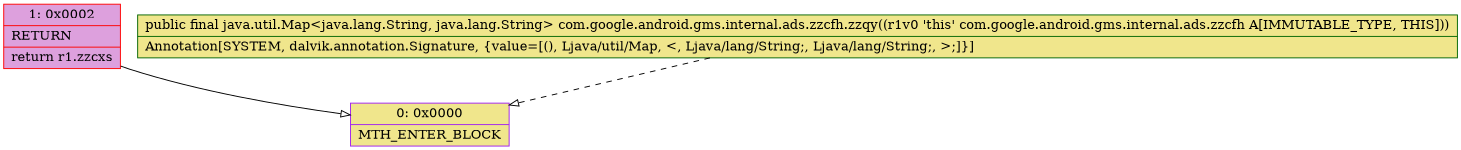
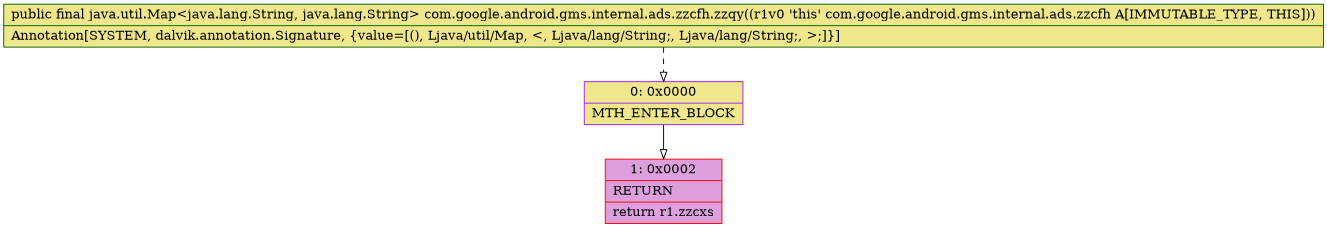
edge "1: 0x0002" -> "0: 0x0000": reversed
